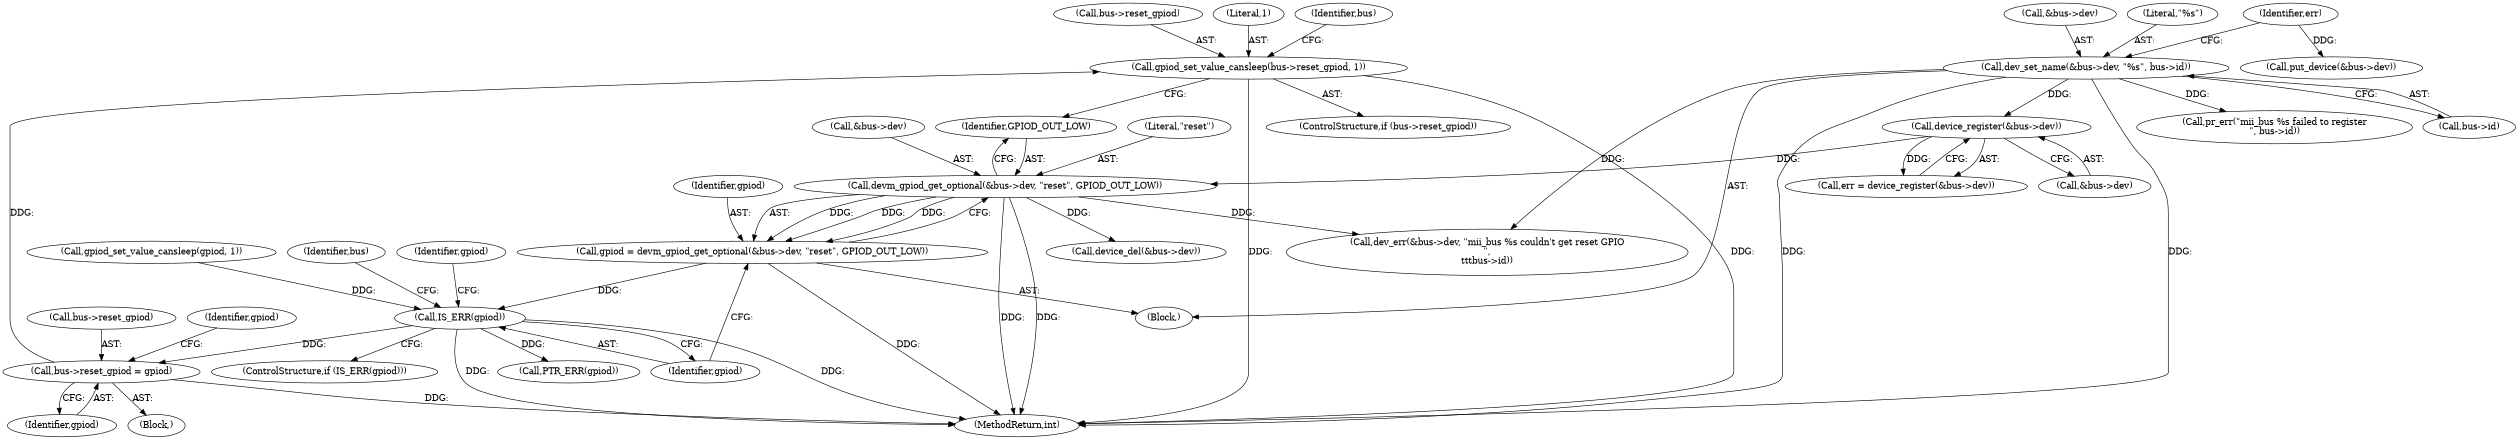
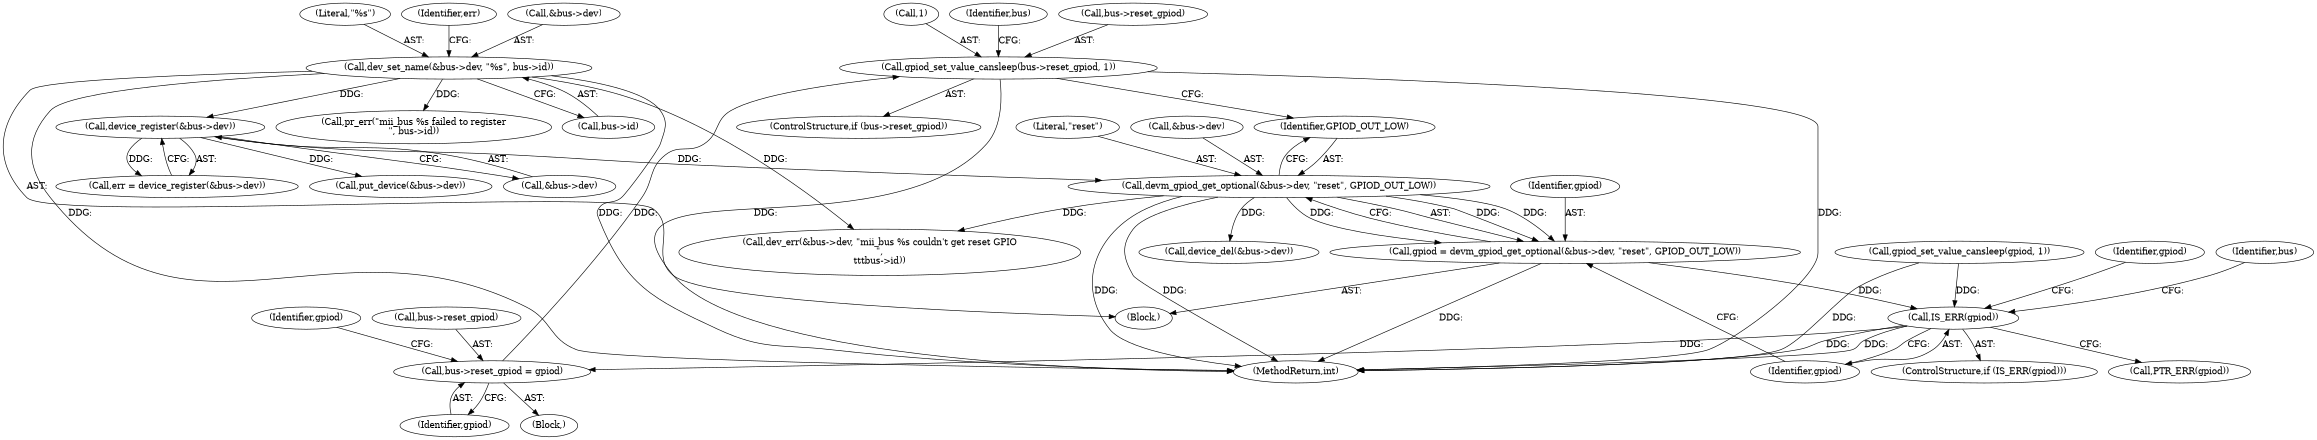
node "(Literal,1)": label "(Literal,1)" -> "(Call,1)"
edge "(Identifier,err)" -> "(Call,put_device(&bus->dev))": now "(Call,device_register(&bus->dev))" -> "(Call,put_device(&bus->dev))"
edge "(Call,IS_ERR(gpiod))" -> "(ControlStructure,if (IS_ERR(gpiod)))": label "CFG: " -> "AST: "
edge "(Call,IS_ERR(gpiod))" -> "(Call,PTR_ERR(gpiod))": label "DDG: " -> "CFG: "
edge "(Call,bus->reset_gpiod = gpiod)" -> "(MethodReturn,int)": now "(Call,gpiod_set_value_cansleep(gpiod, 1))" -> "(MethodReturn,int)"
